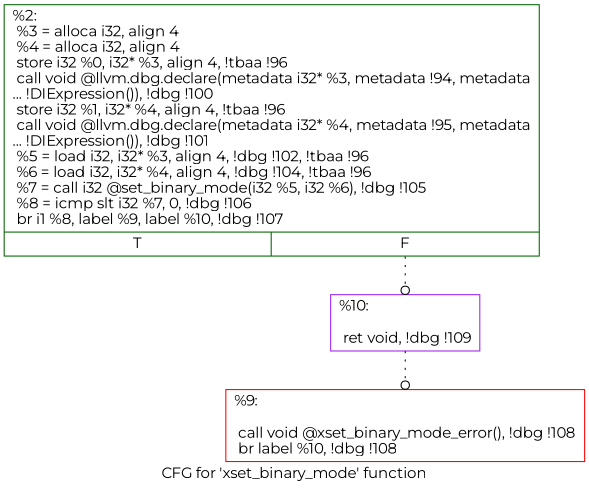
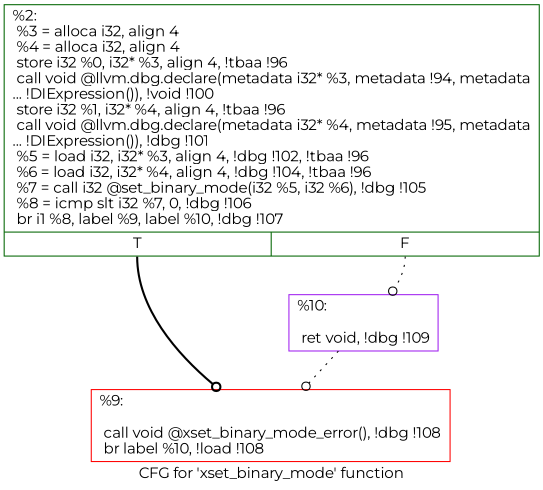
node "%2:": text "... !DIExpression()), !dbg !100" -> "... !DIExpression()), !void !100"
edge "%2:" -> "%9:": added
node "%9:": text "br label %10, !dbg !108" -> "br label %10, !load !108"
